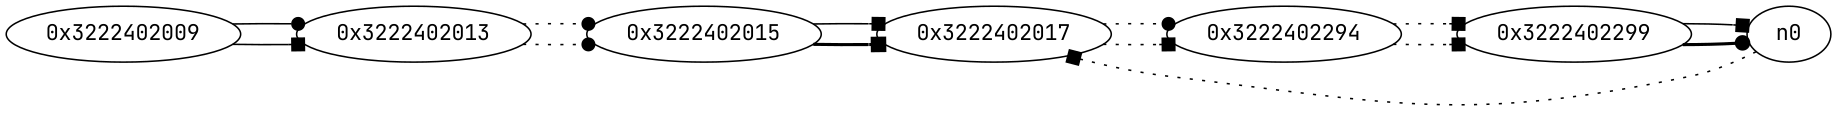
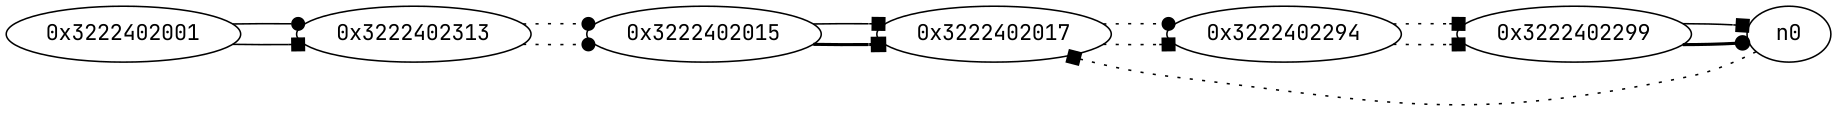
node "0x3222402009": label "0x3222402009" -> "0x3222402001"
node "0x3222402013": label "0x3222402013" -> "0x3222402313"
